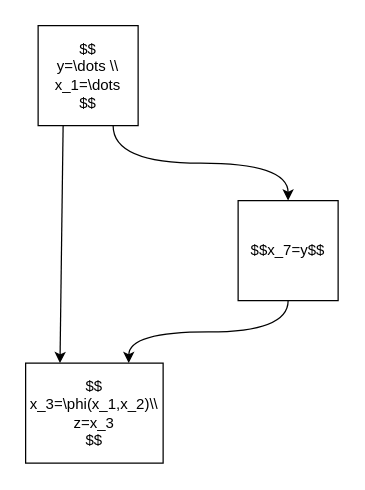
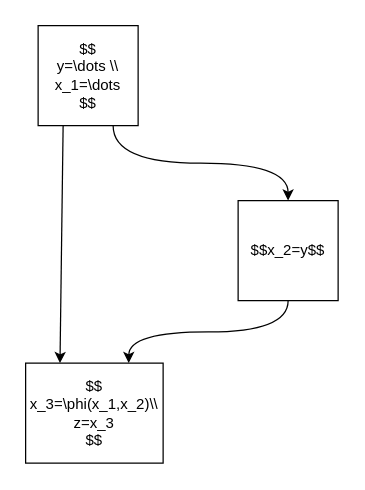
node "$$x_7=y$$": label "$$x_7=y$$" -> "$$x_2=y$$"
